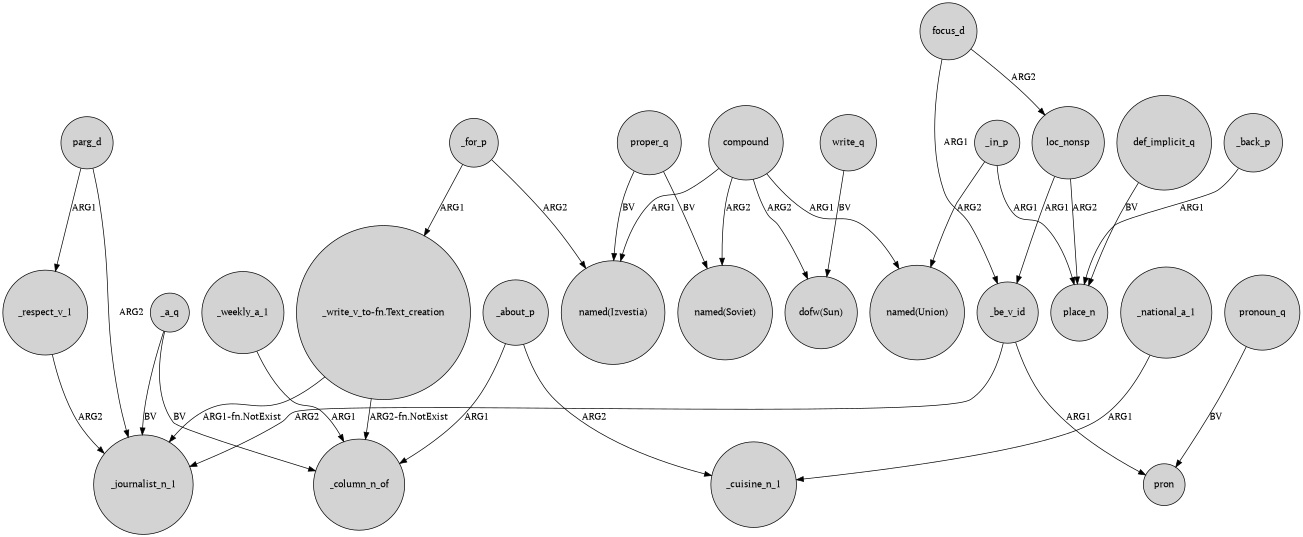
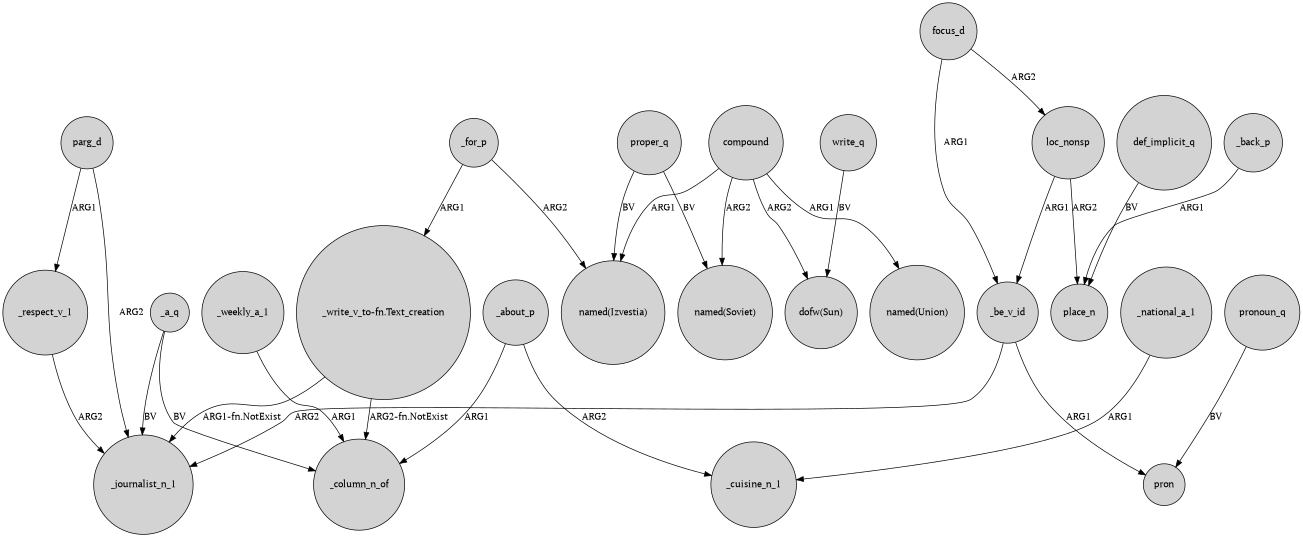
node "_in_p": removed
